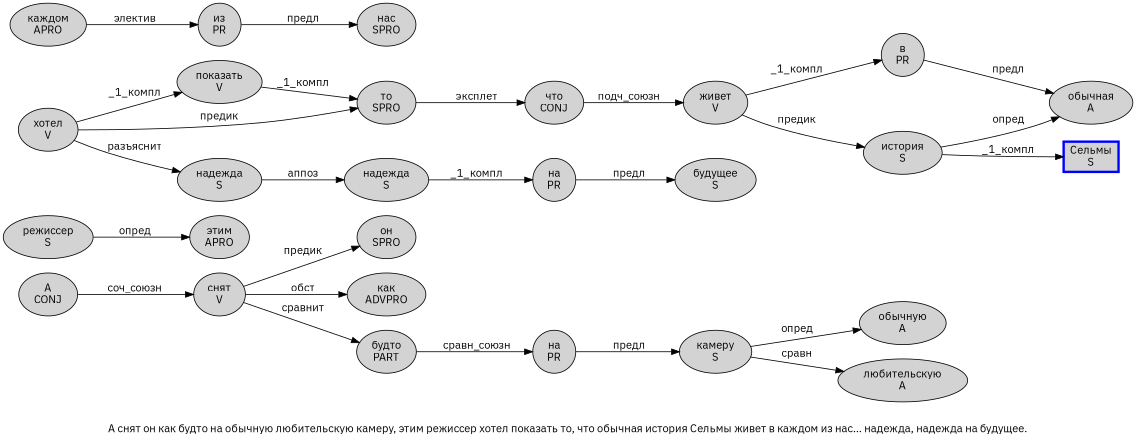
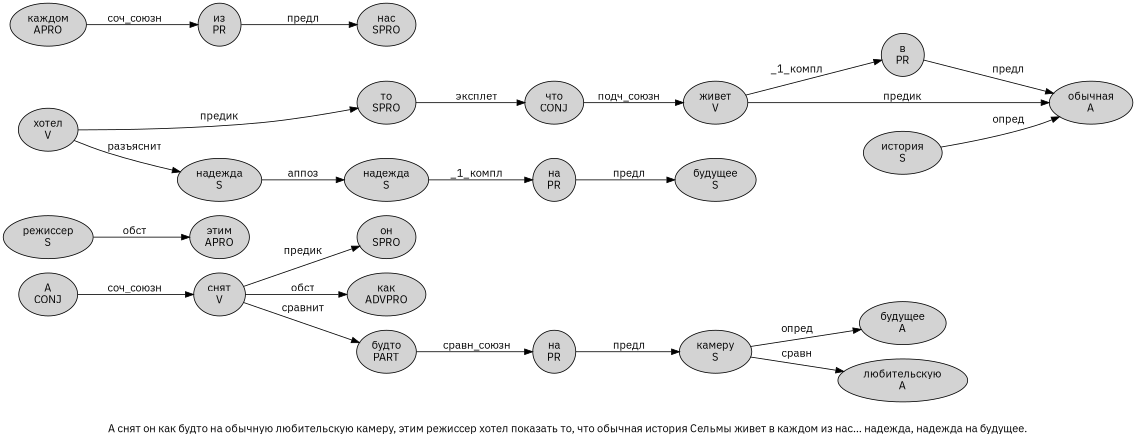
edge "каждом APRO" -> "из PR": label "электив" -> "соч_союзн"
node "показать V": removed
edge "живет V" -> "история S": now "живет V" -> "обычная A"
node "Сельмы S": removed
edge "режиссер S" -> "этим APRO": label "опред" -> "обст"
node "обычную A": label "обычную A" -> "будущее A"
